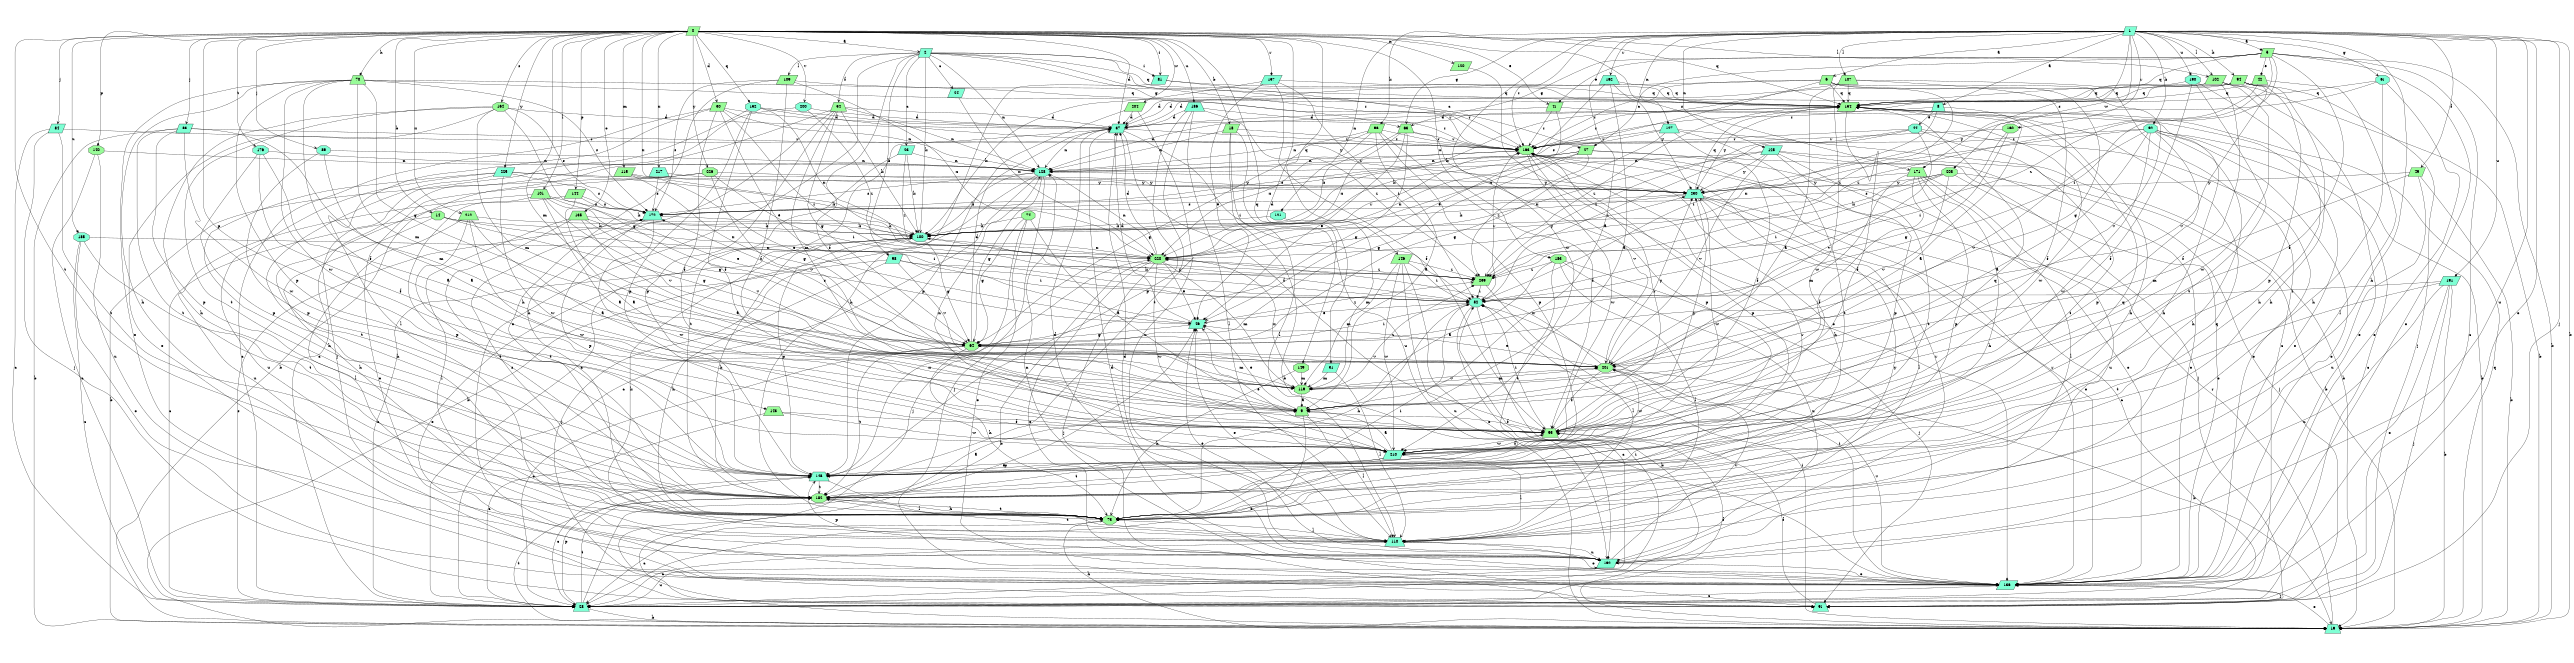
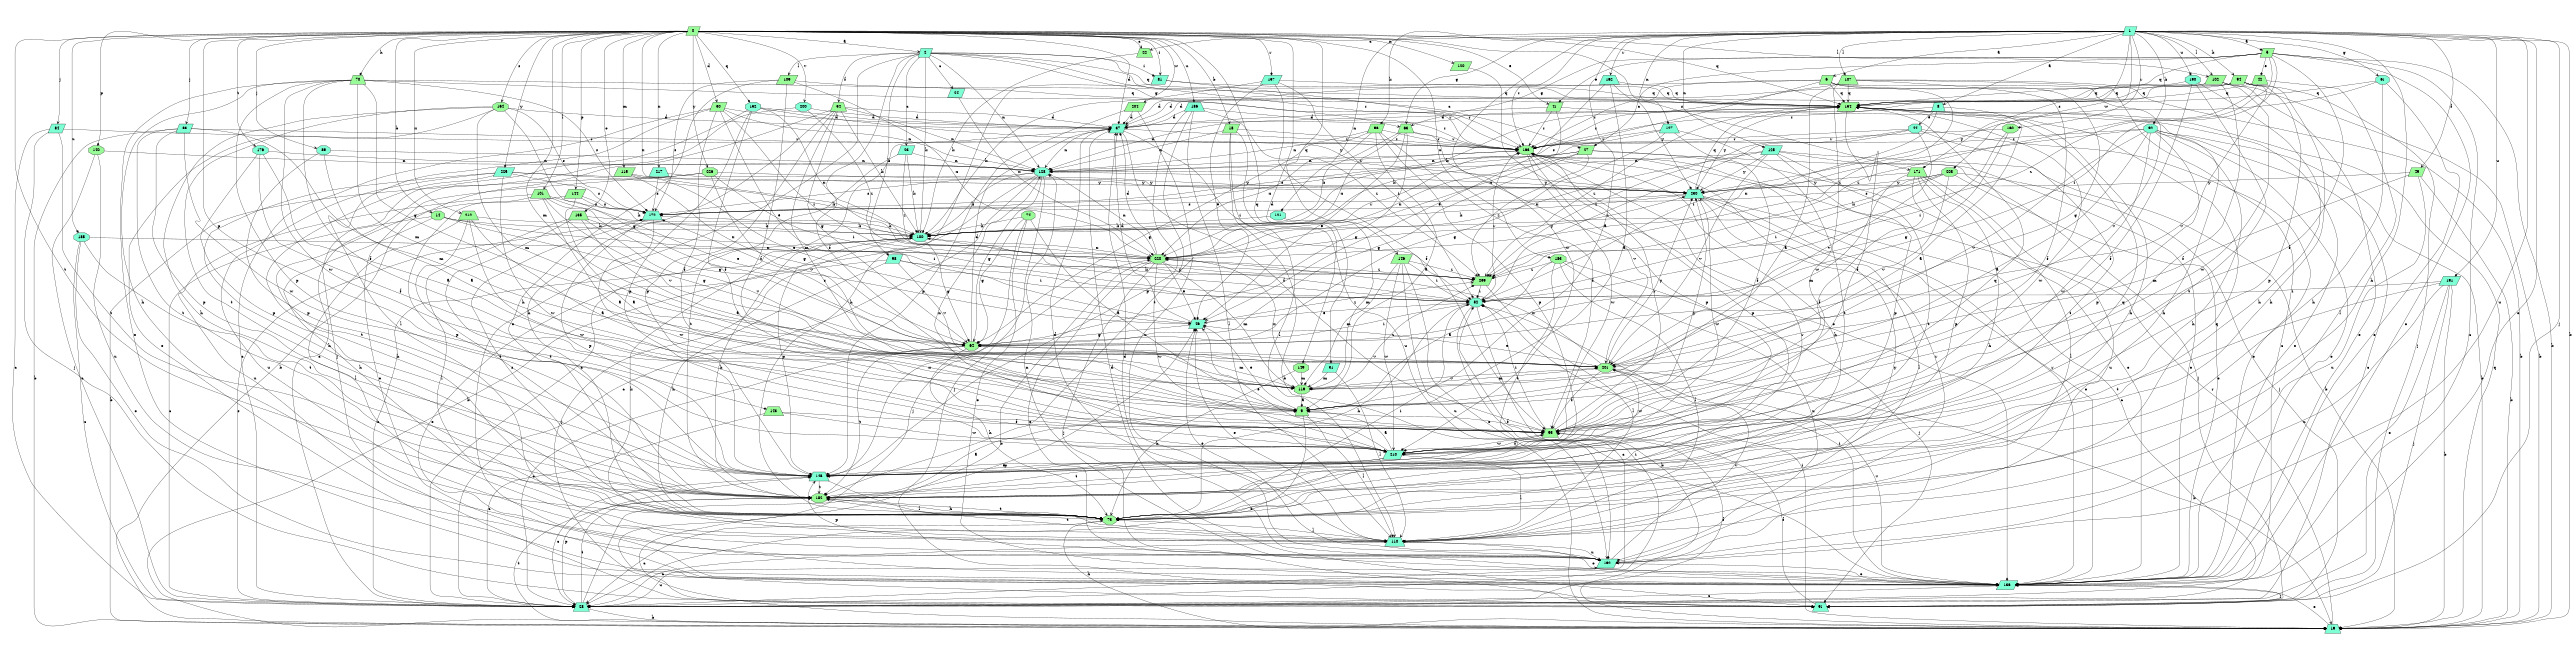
node "22": added
edge "127" -> "19": now "107" -> "19"
